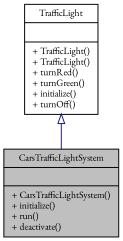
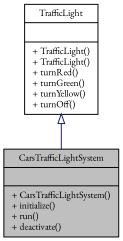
node "TrafficLight": text "+ initialize()" -> "+ turnYellow()"
